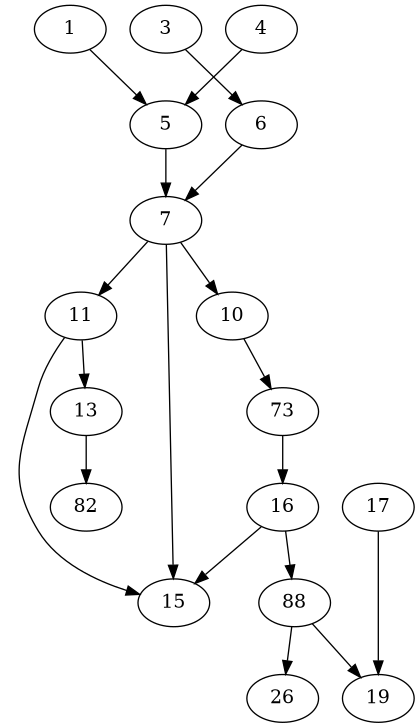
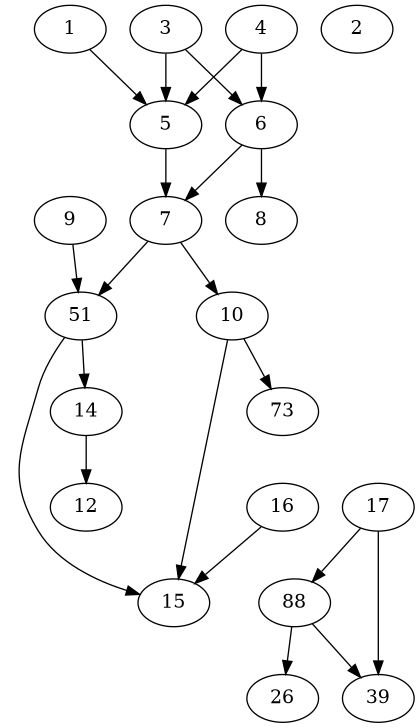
node "2": added
edge "3" -> "5": added
edge "4" -> "6": added
node "9": added
node "8": added
node "11": label "11" -> "51"
edge "7" -> "15": now "10" -> "15"
node "13": label "13" -> "14"
edge "73" -> "16": removed
node "82": label "82" -> "12"
edge "16" -> "88": now "17" -> "88"
node "19": label "19" -> "39"
